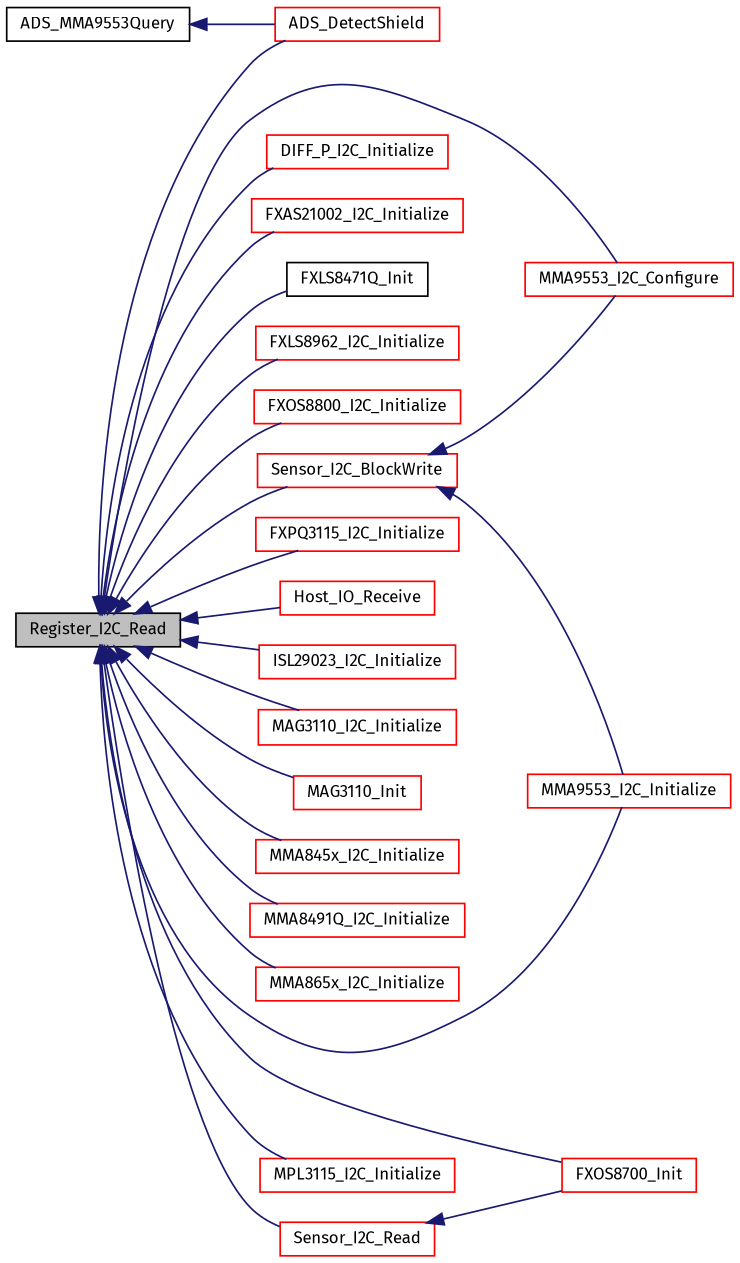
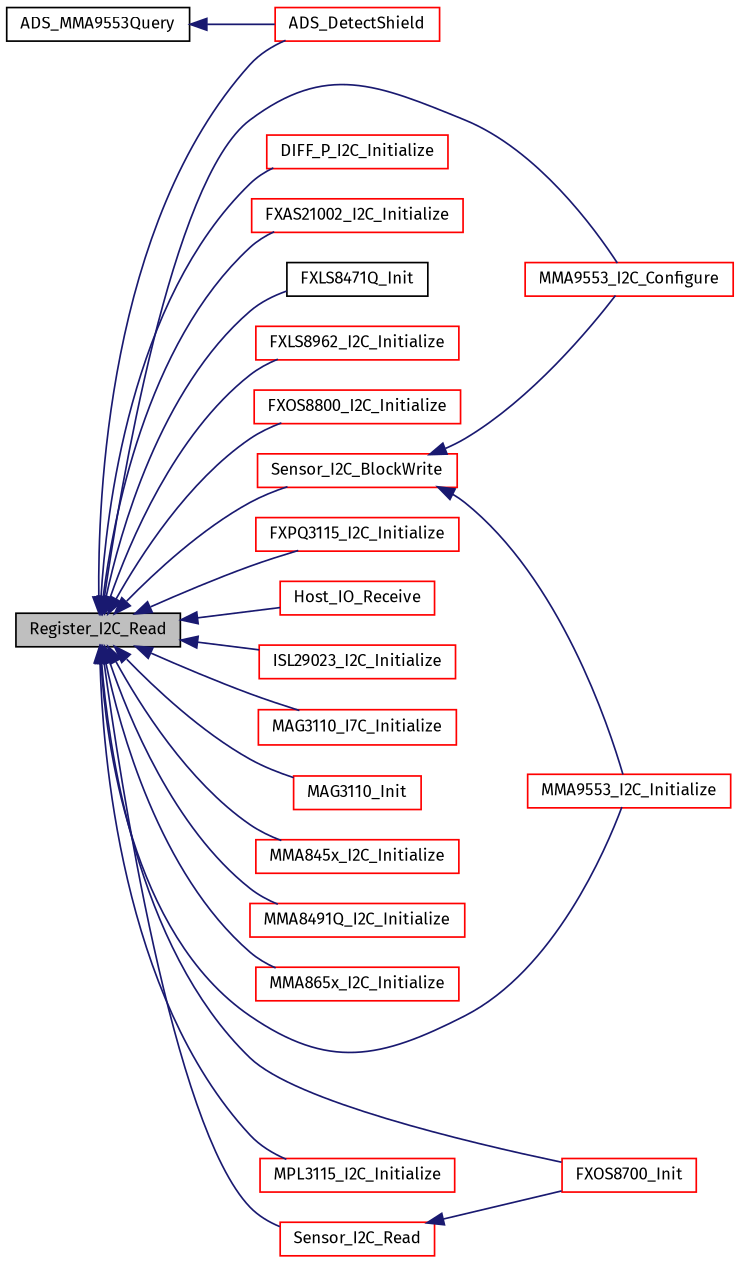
node "MAG3110_I2C_Initialize": label "MAG3110_I2C_Initialize" -> "MAG3110_I7C_Initialize"
